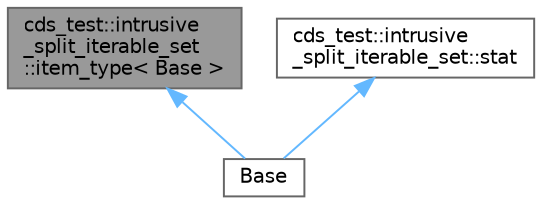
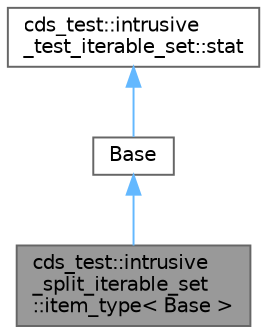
node "cds_test::intrusive _split_iterable_set::stat": label "cds_test::intrusive _split_iterable_set::stat" -> "cds_test::intrusive _test_iterable_set::stat"
edge "Base" -> "cds_test::intrusive _split_iterable_set ::item_type< Base >": reversed
